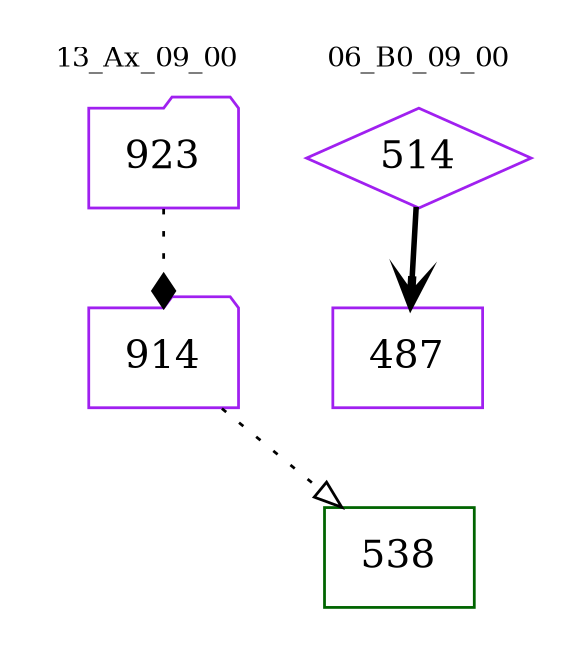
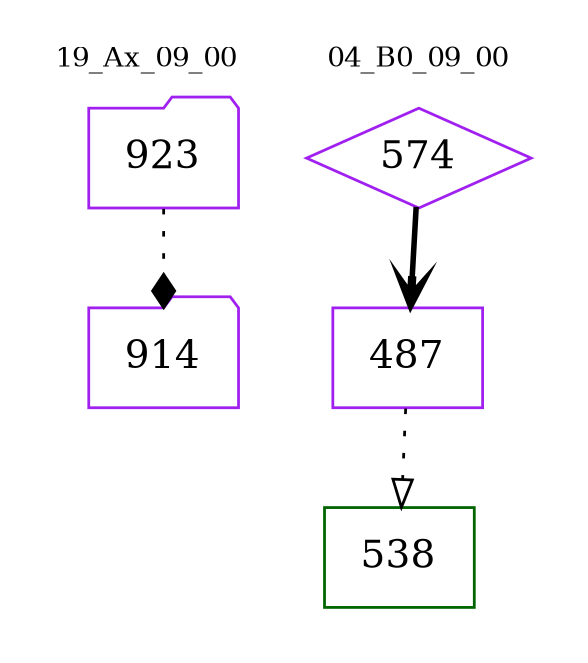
cluster "13_Ax_09_00": label "13_Ax_09_00" -> "19_Ax_09_00"
cluster "06_B0_09_00": label "06_B0_09_00" -> "04_B0_09_00"
node "514": label "514" -> "574"
edge "914" -> "538": now "487" -> "538"
